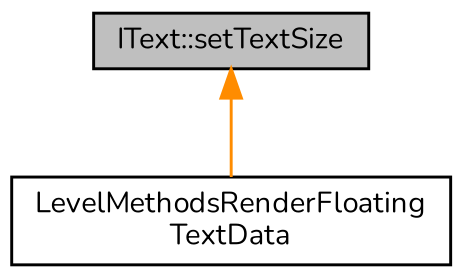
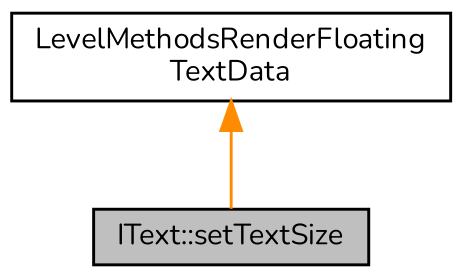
edge "LevelMethodsRenderFloating TextData" -> "IText::setTextSize": reversed
